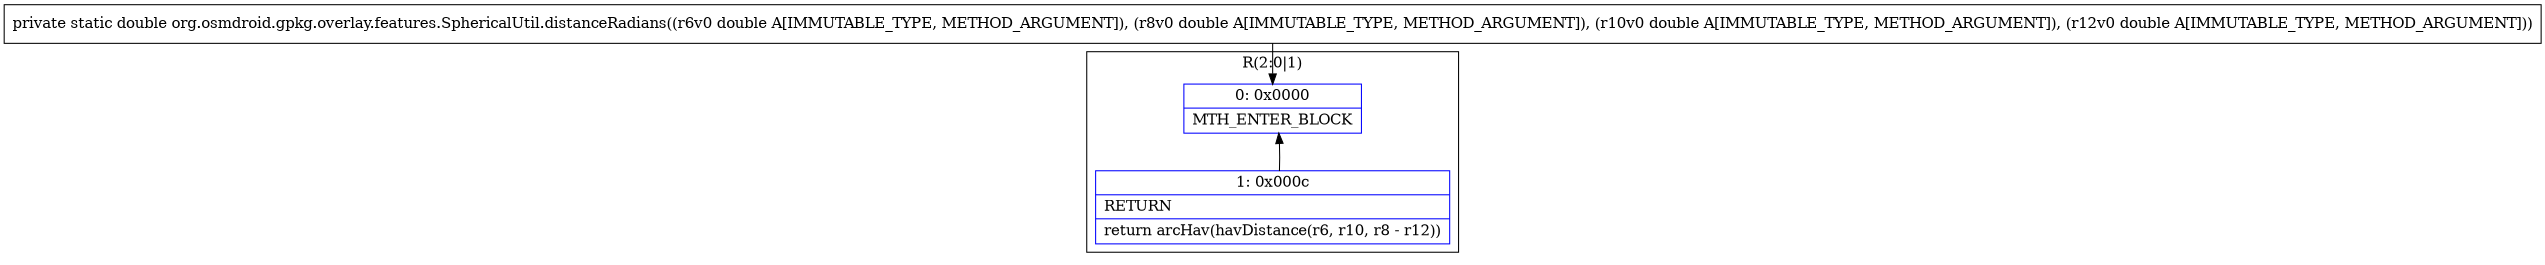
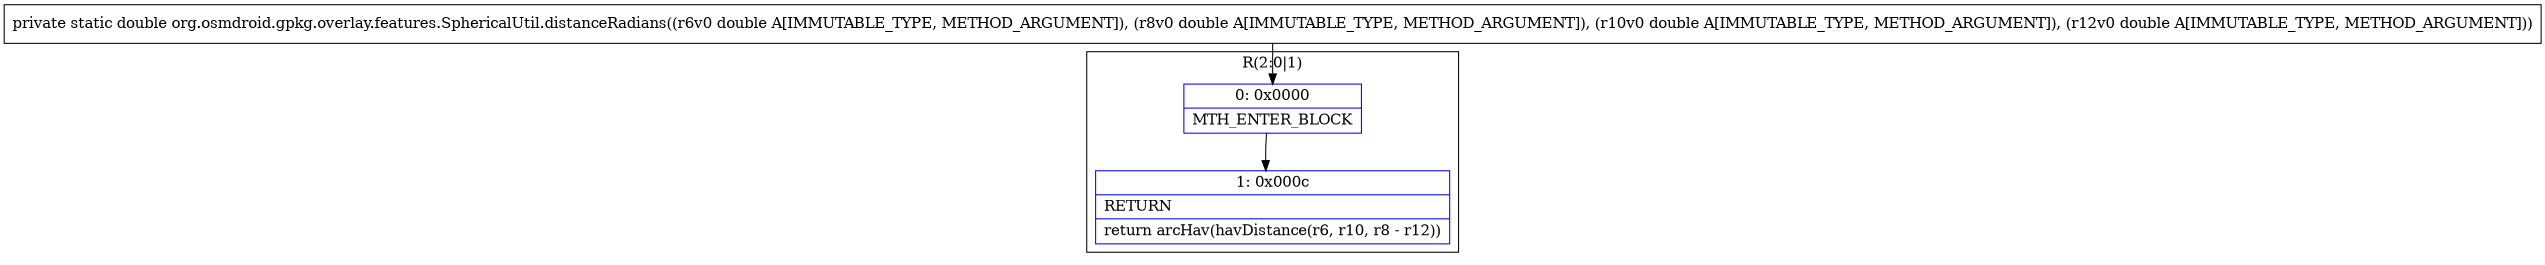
edge "1: 0x000c" -> "0: 0x0000": reversed
